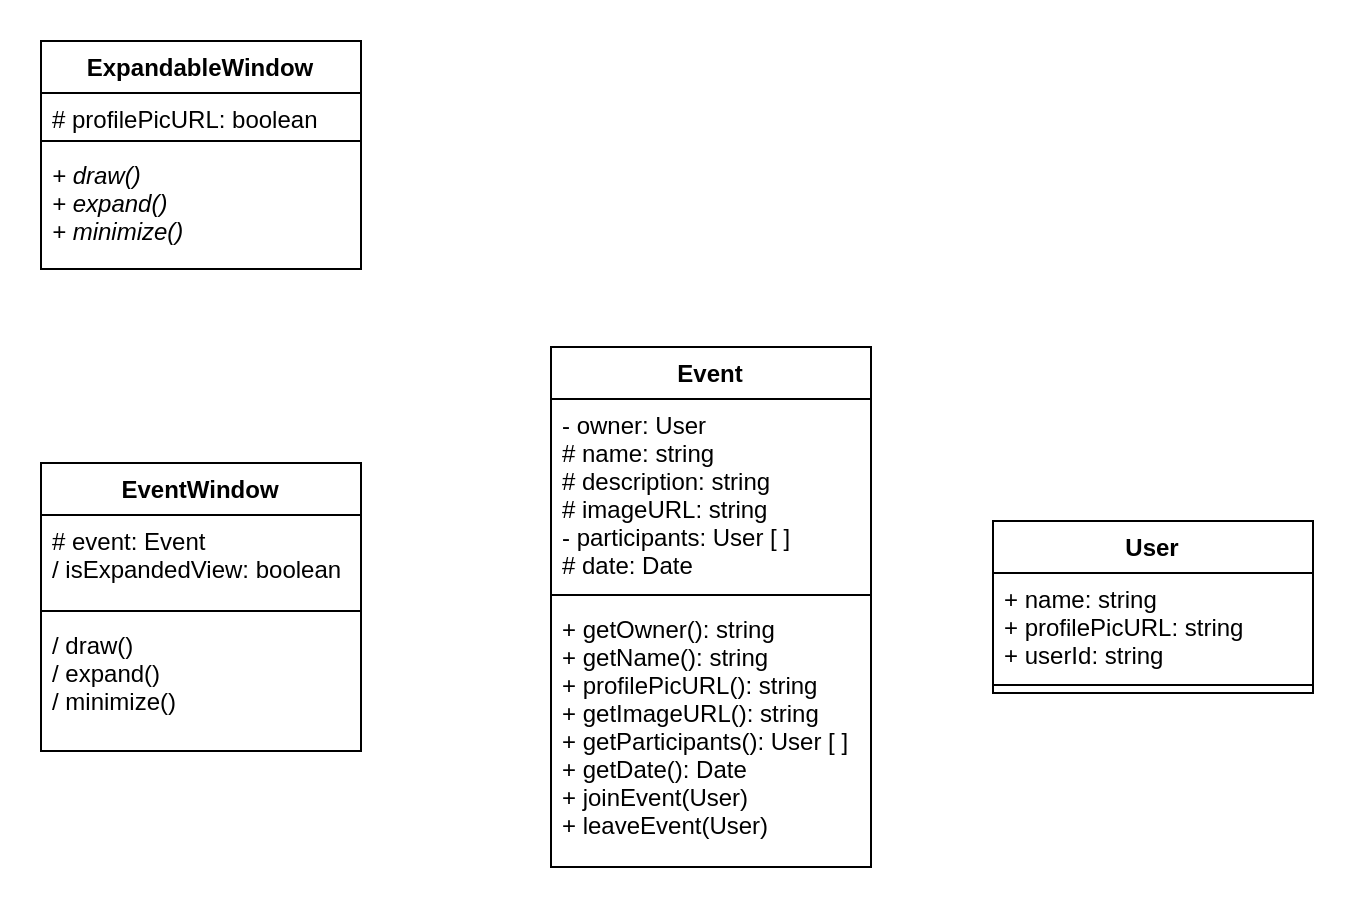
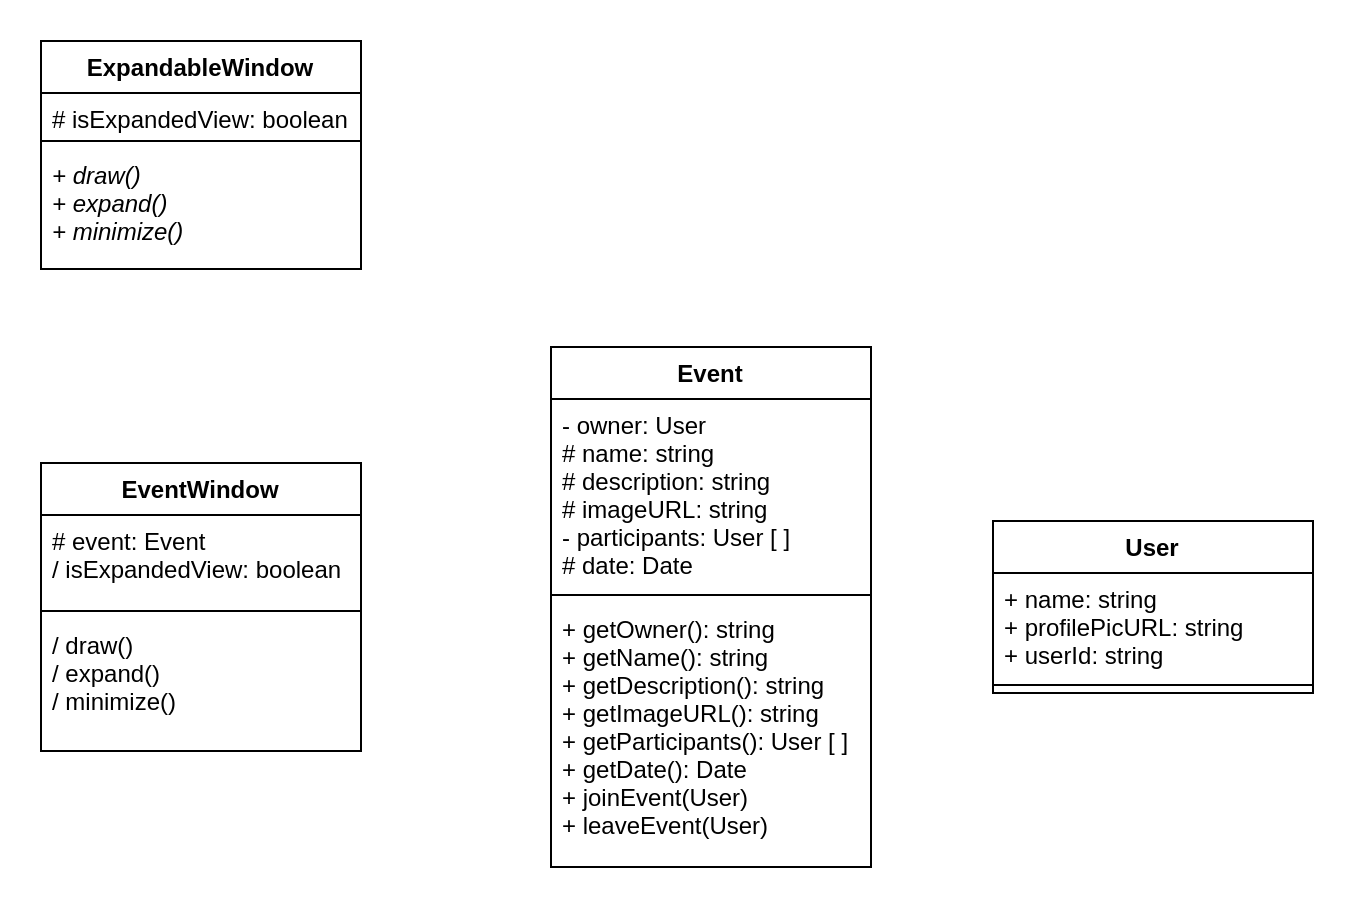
node "# profilePicURL: boolean": label "# profilePicURL: boolean" -> "# isExpandedView: boolean"
node "+ getOwner(): string + getName(): string + profilePicURL(): string + getImageURL(): string + getParticipants(): User [ ] + getDate(): Date + joinEvent(User) + leaveEvent(User)": label "+ getOwner(): string + getName(): string + profilePicURL(): string + getImageURL(): string + getParticipants(): User [ ] + getDate(): Date + joinEvent(User) + leaveEvent(User)" -> "+ getOwner(): string + getName(): string + getDescription(): string + getImageURL(): string + getParticipants(): User [ ] + getDate(): Date + joinEvent(User) + leaveEvent(User)"
